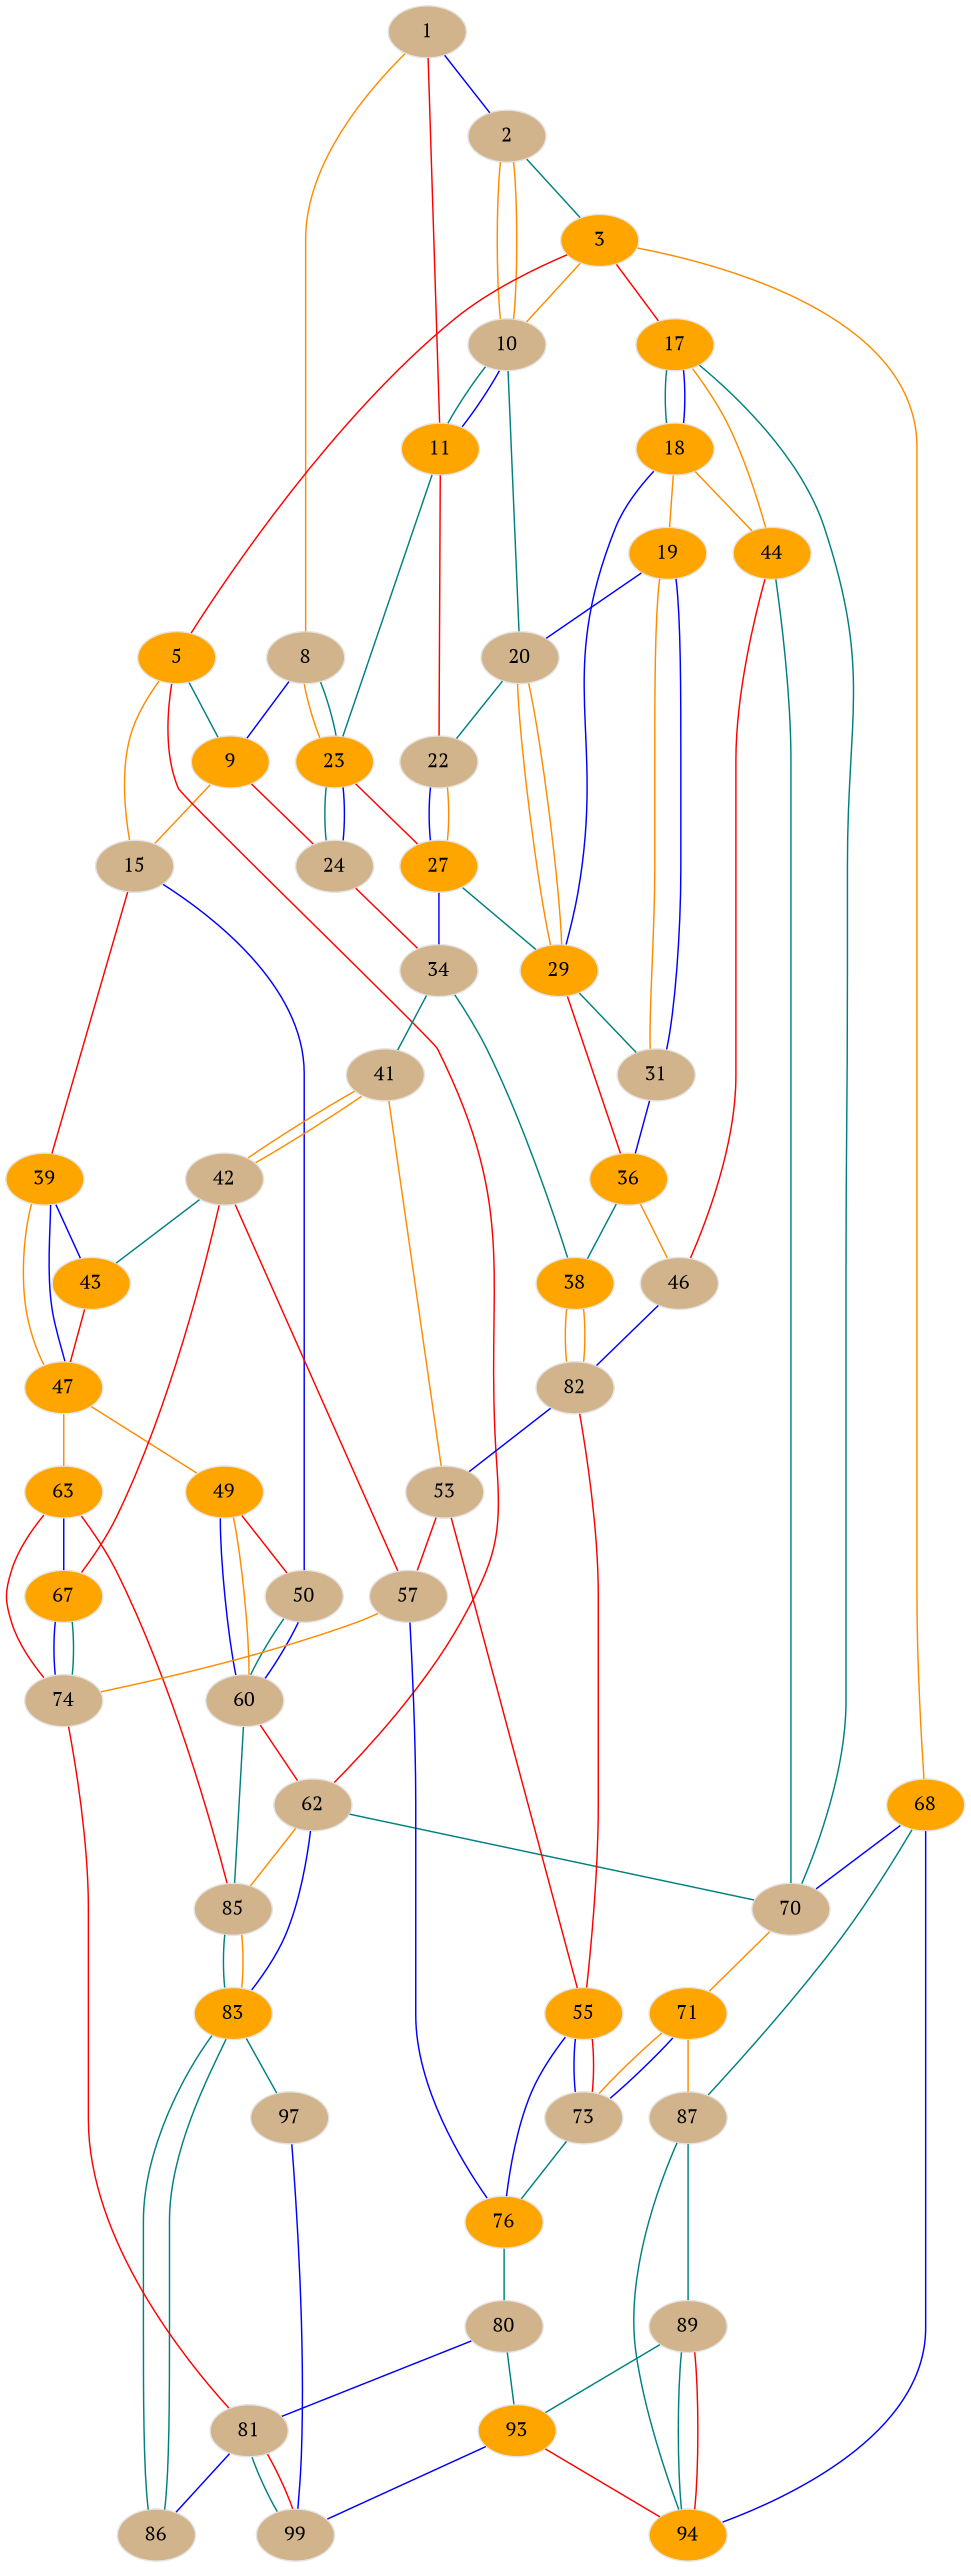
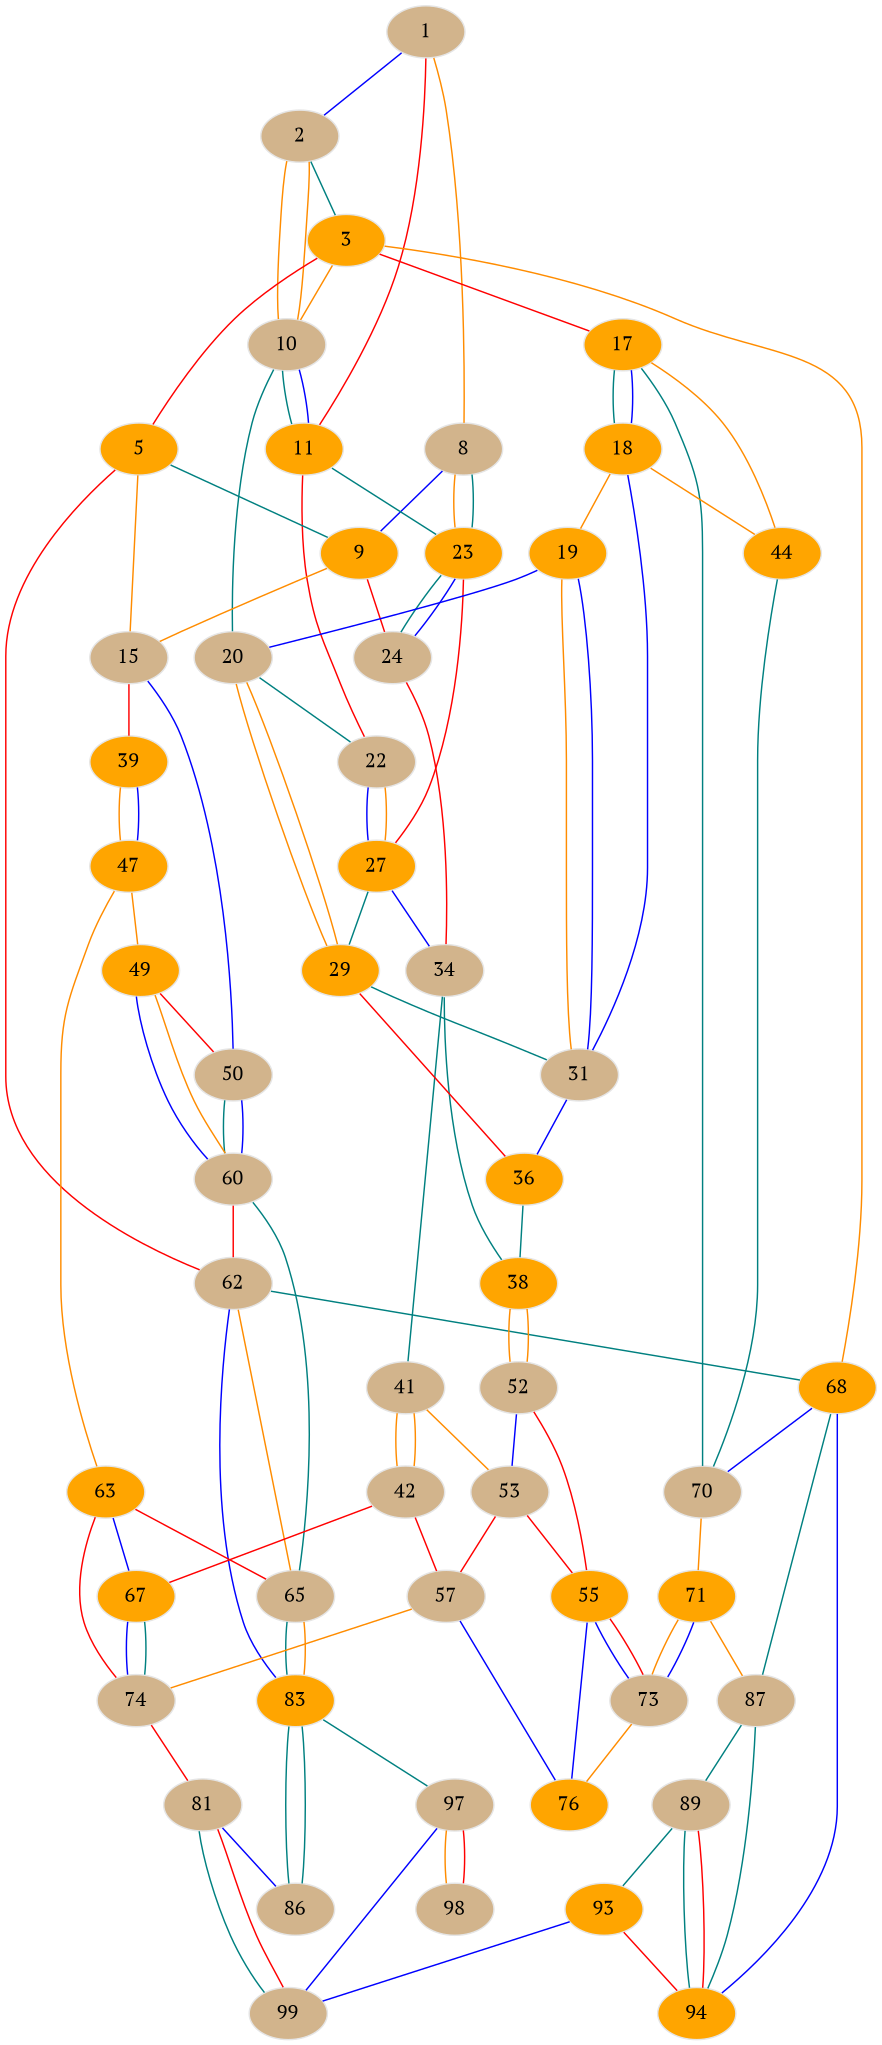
edge "18" -- "29": now "18" -- "31"
node "43": removed
node "46": removed
node "82": label "82" -> "52"
edge "62" -- "70": now "62" -- "68"
node "85": label "85" -> "65"
node "98": added
edge "73" -- "76": color teal -> darkorange
node "80": removed
